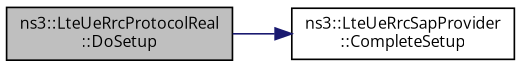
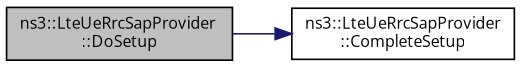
node "ns3::LteUeRrcProtocolReal ::DoSetup": label "ns3::LteUeRrcProtocolReal ::DoSetup" -> "ns3::LteUeRrcSapProvider ::DoSetup"
